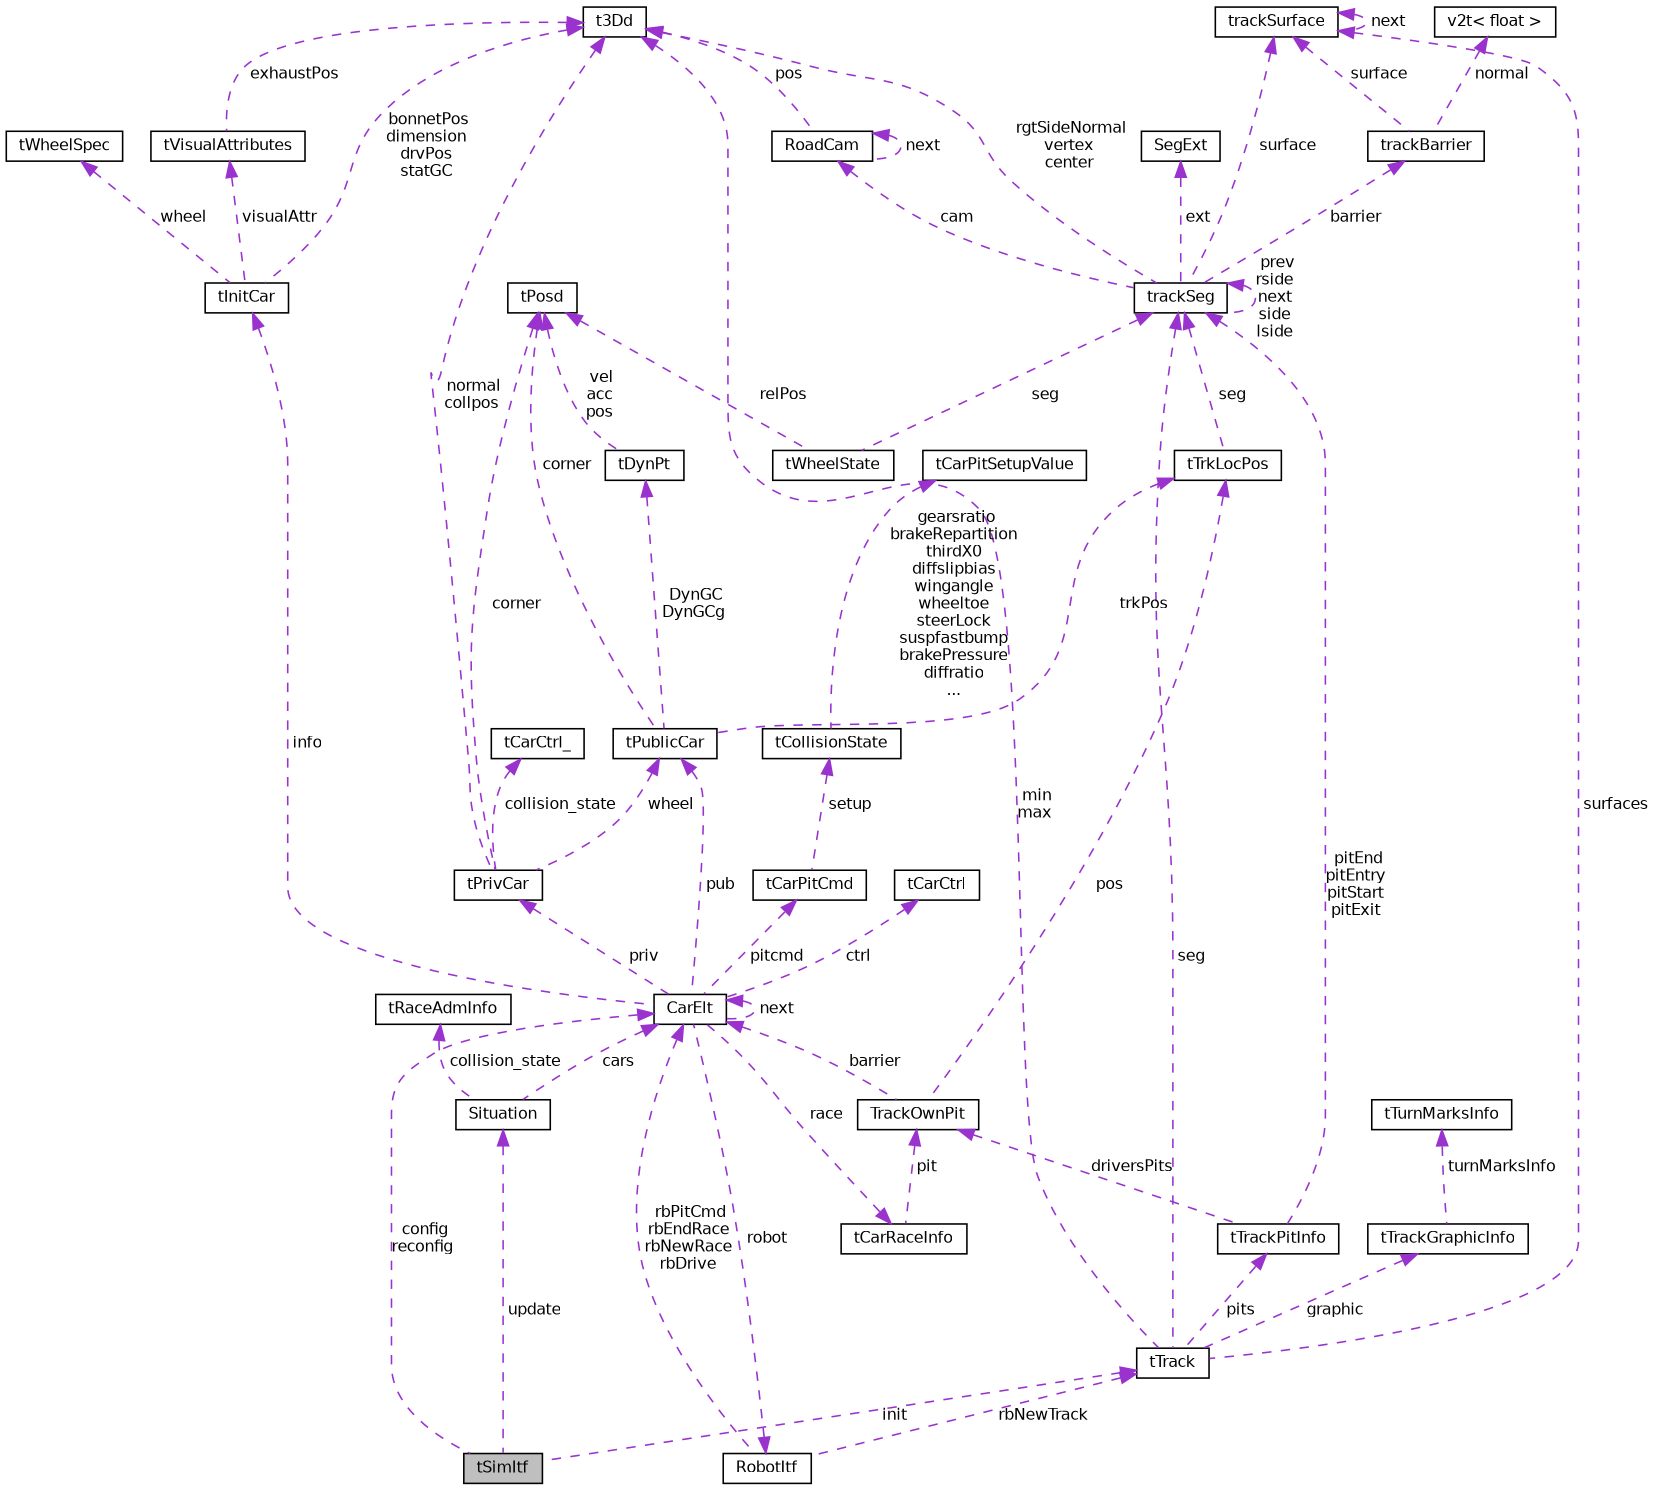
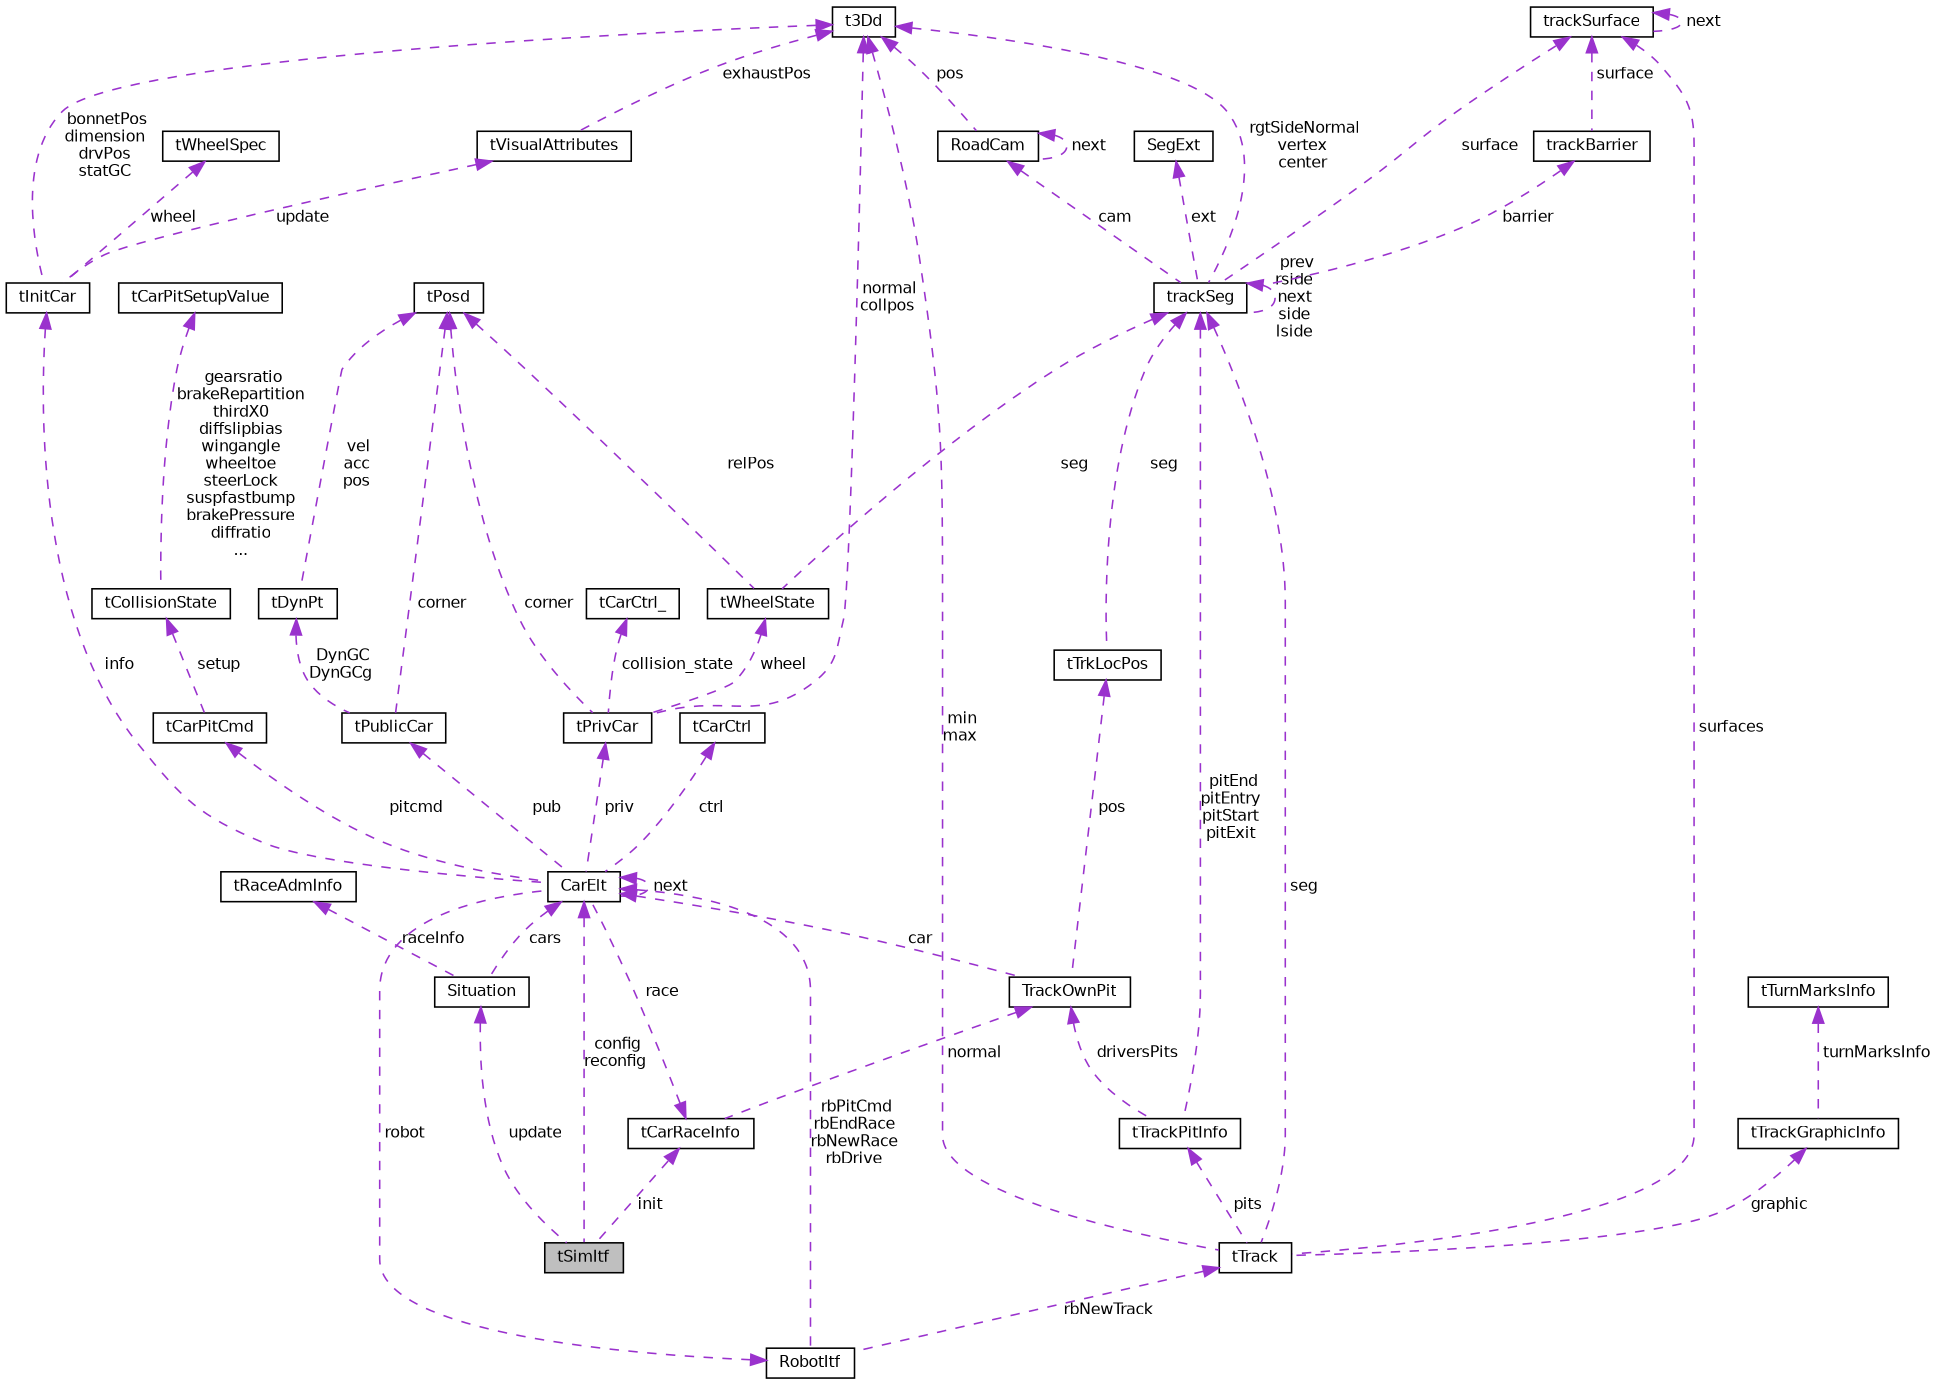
node "v2t< float >": removed
edge "tInitCar" -> "tVisualAttributes": label " visualAttr" -> " update"
edge "tPublicCar" -> "tTrkLocPos": removed, label "trkPos"
edge "tPrivCar" -> "tPublicCar": now "tPrivCar" -> "tWheelState"
edge "Situation" -> "tRaceAdmInfo": label " collision_state" -> " raceInfo"
edge "TrackOwnPit" -> "CarElt": label " barrier" -> " car"
edge "tCarRaceInfo" -> "TrackOwnPit": label " pit" -> " normal"
edge "tSimItf" -> "tTrack": now "tSimItf" -> "tCarRaceInfo"
